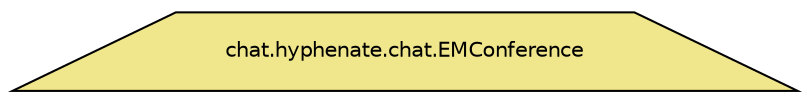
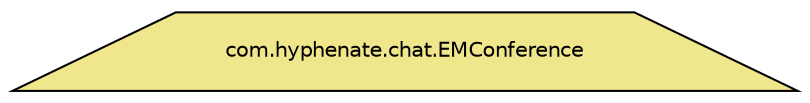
node "chat.hyphenate.chat.EMConference": label "chat.hyphenate.chat.EMConference" -> "com.hyphenate.chat.EMConference"
